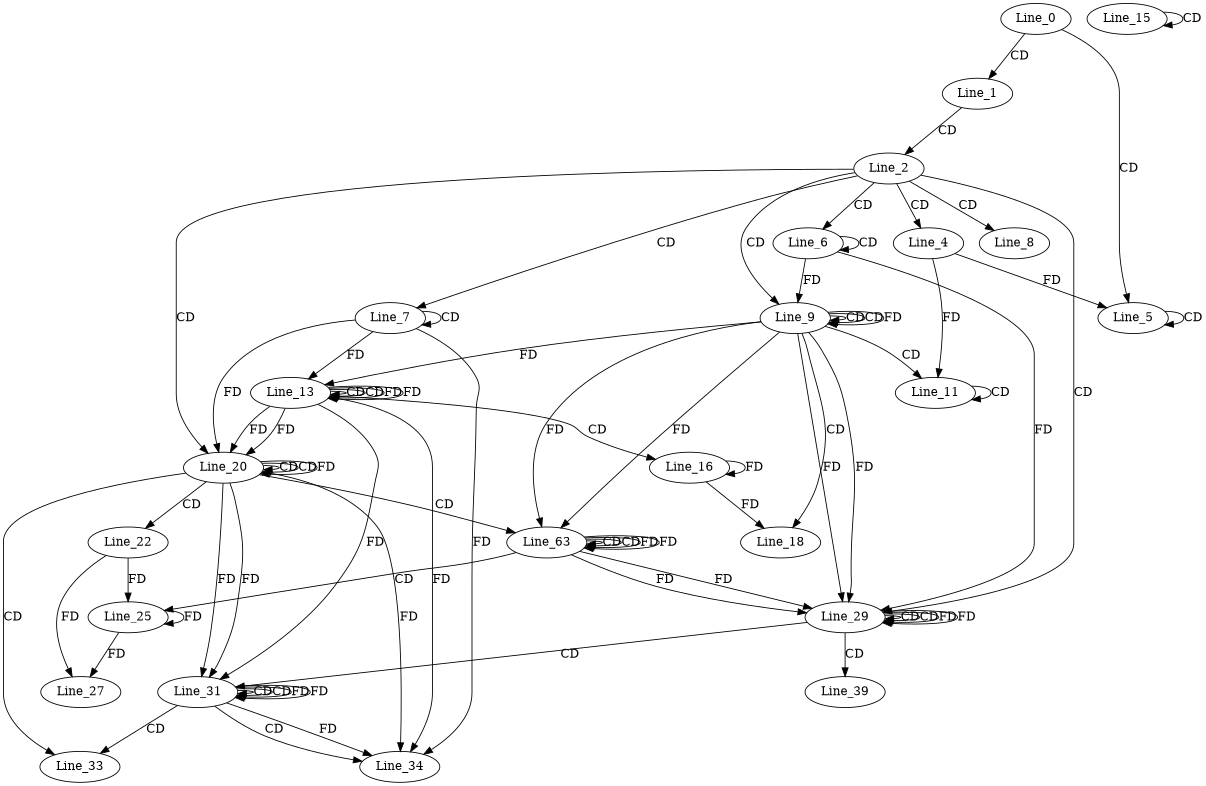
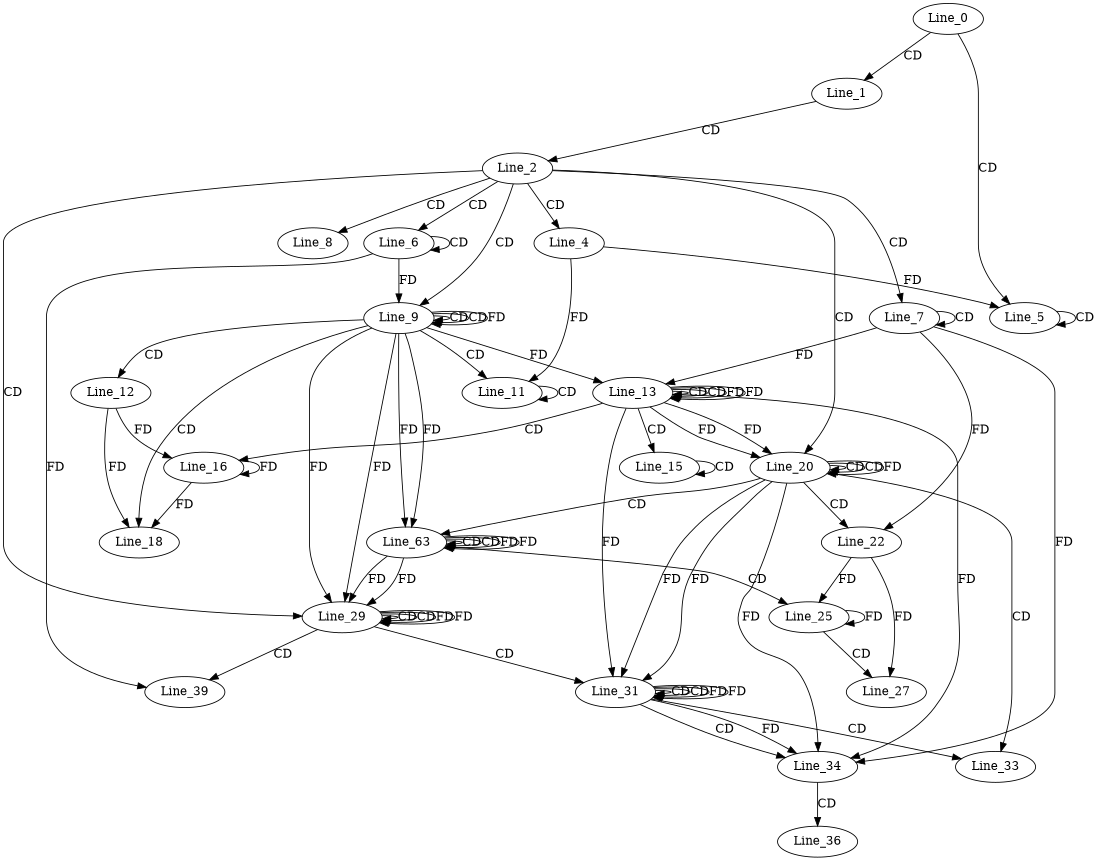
edge "Line_7" -> "Line_20": now "Line_7" -> "Line_22"
node "Line_12": added
edge "Line_6" -> "Line_29": now "Line_6" -> "Line_39"
edge "Line_13" -> "Line_15": added, label "CD"
edge "Line_25" -> "Line_27": label "FD" -> "CD"
node "Line_36": added
